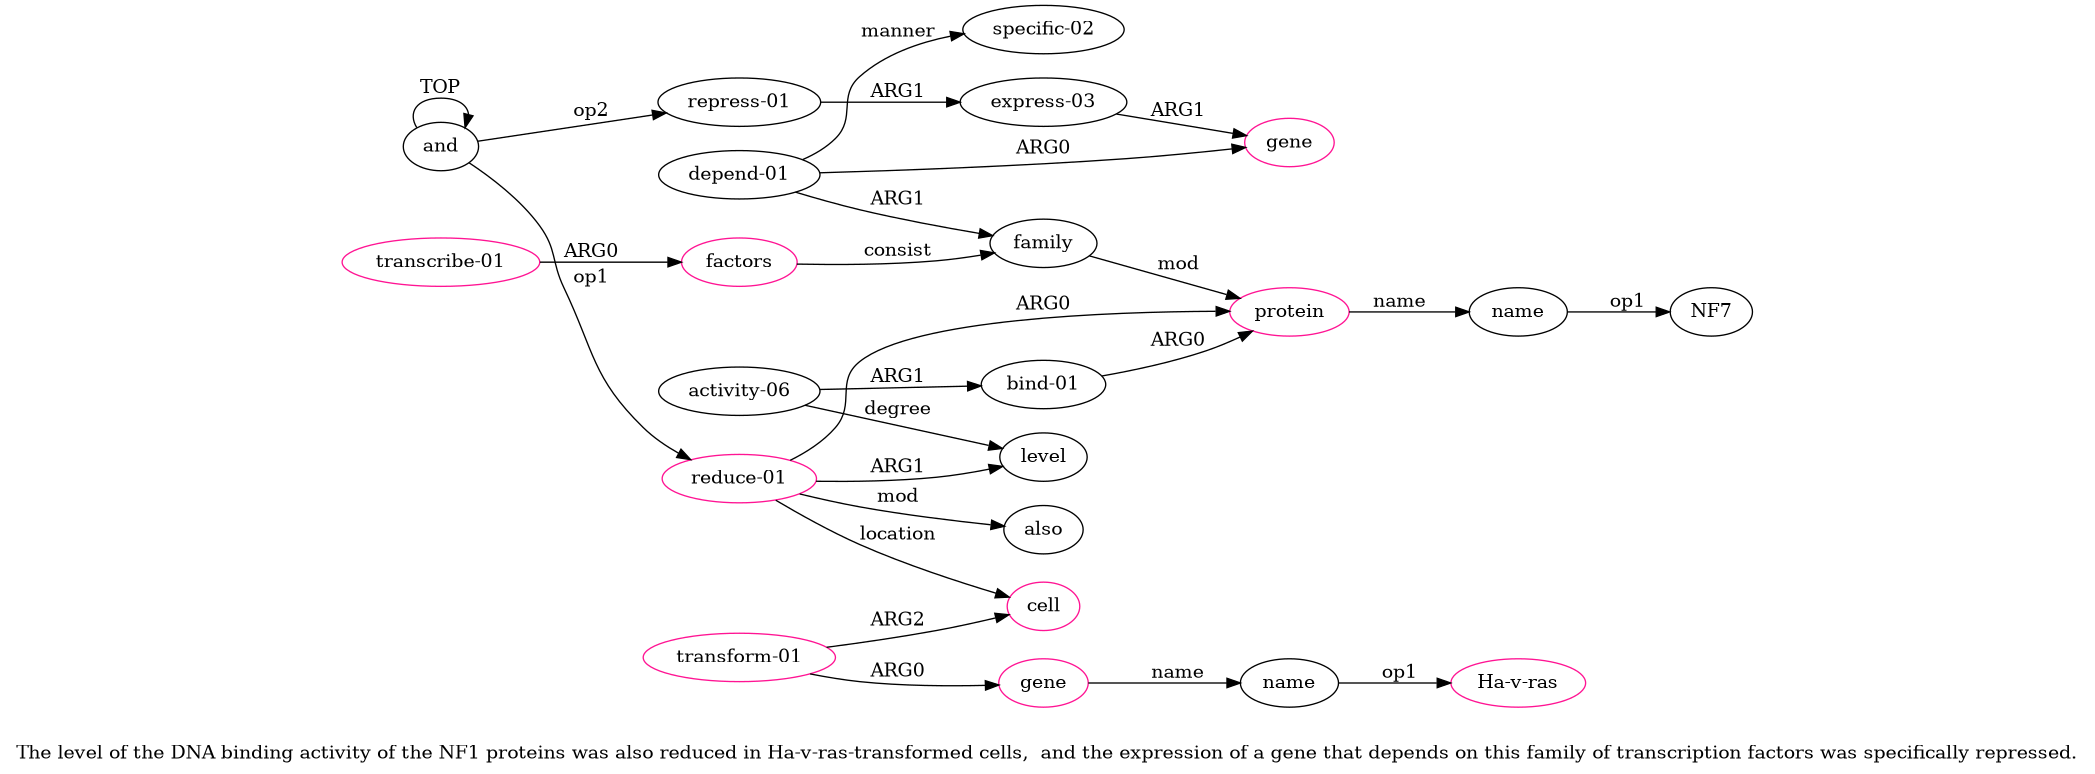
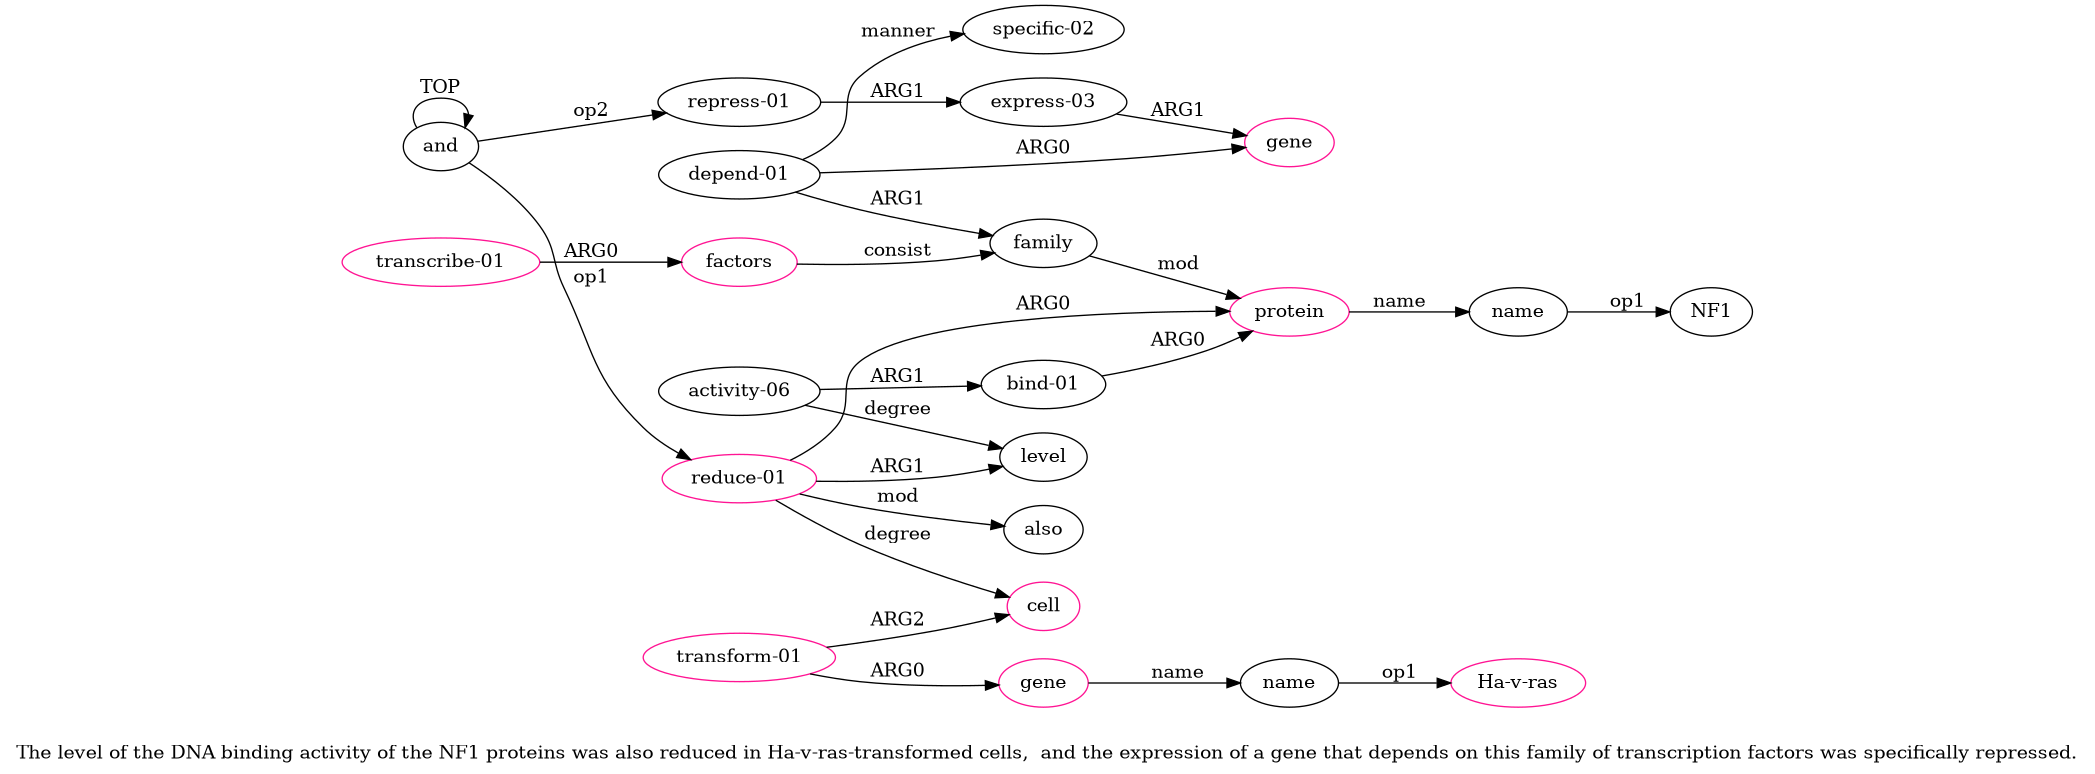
node "NF7": label "NF7" -> "NF1"
edge "reduce-01" -> "cell": label "location" -> "degree"
